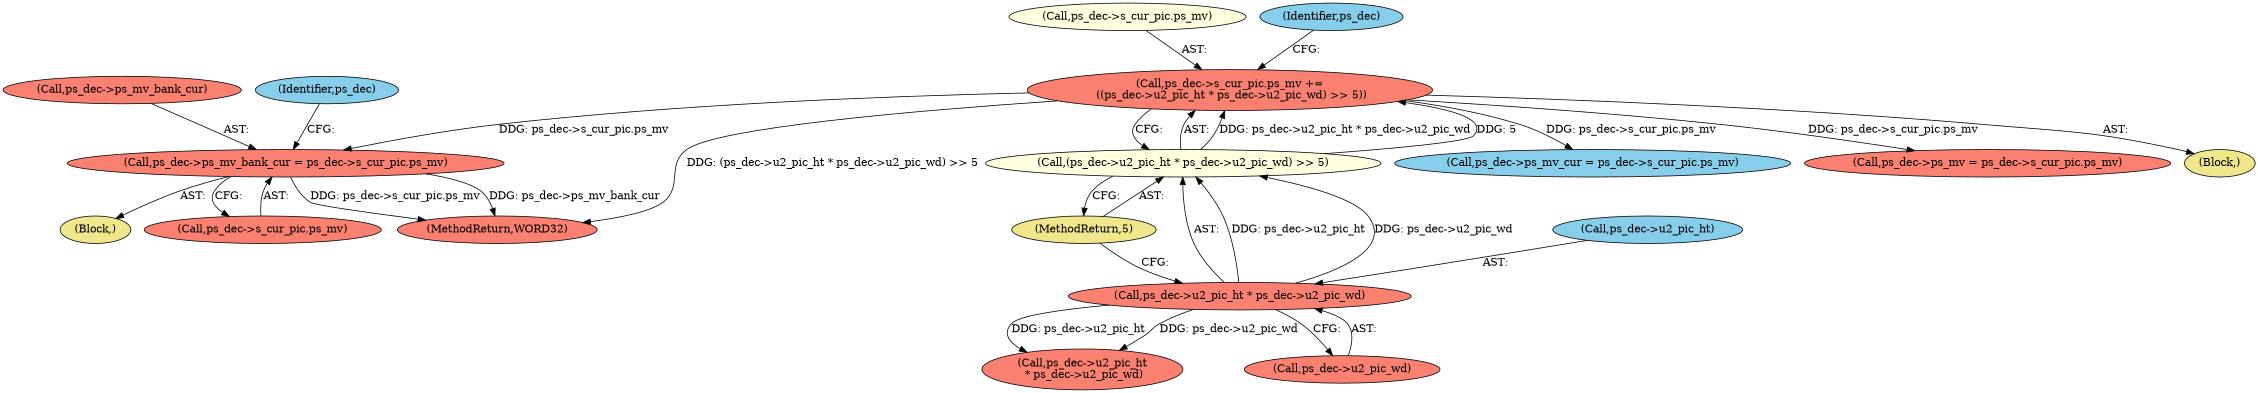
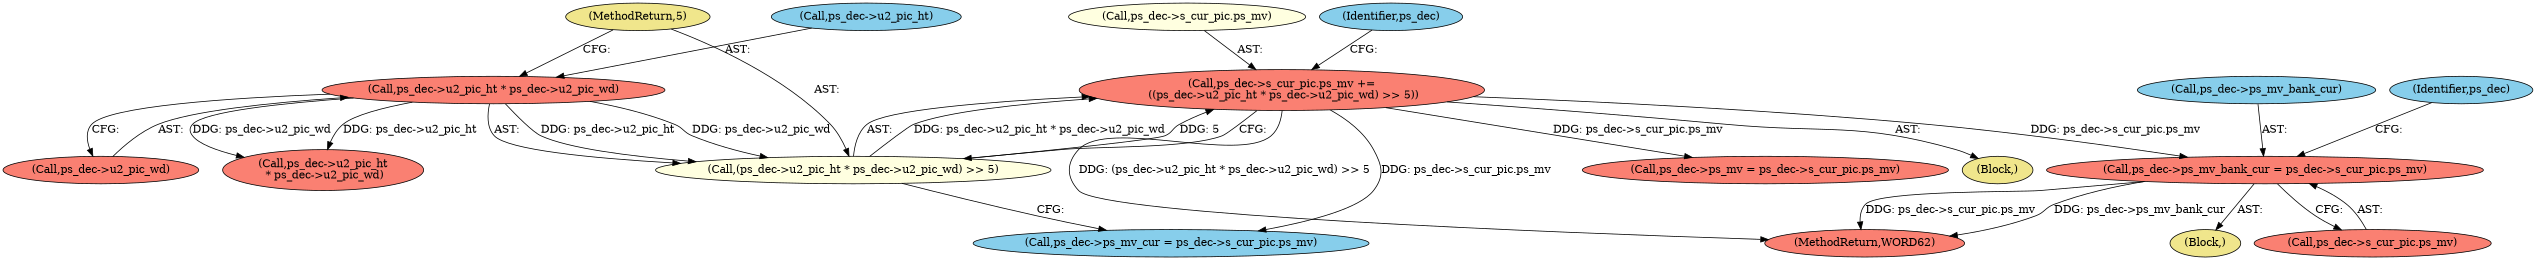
node "(Call,ps_dec->ps_mv_bank_cur)": fillcolor salmon -> skyblue
edge "(Call,(ps_dec->u2_pic_ht * ps_dec->u2_pic_wd) >> 5)" -> "(MethodReturn,5)": now "(Call,(ps_dec->u2_pic_ht * ps_dec->u2_pic_wd) >> 5)" -> "(Call,ps_dec->ps_mv_cur = ps_dec->s_cur_pic.ps_mv)"
node "(MethodReturn,WORD32)": label "(MethodReturn,WORD32)" -> "(MethodReturn,WORD62)"
